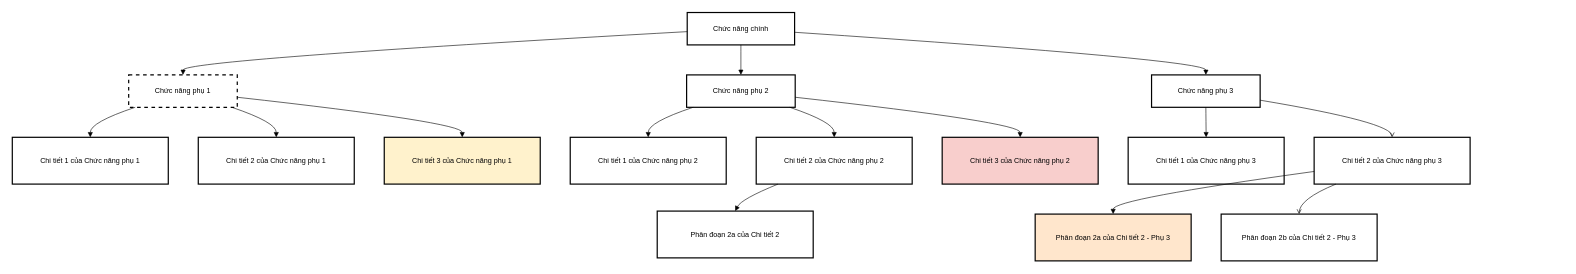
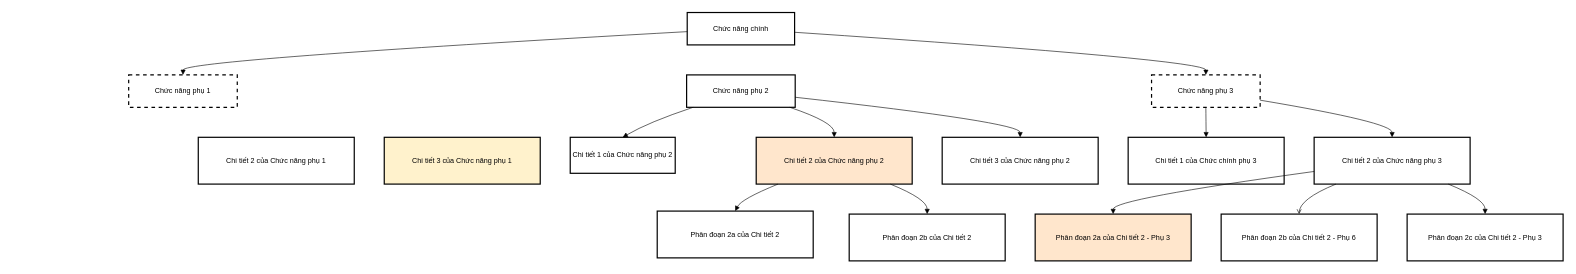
edge "Chức năng chính" -> "Chức năng phụ 2": removed
node "Chức năng phụ 3": style solid -> dashed
edge "Chức năng phụ 1" -> "Chi tiết 3 của Chức năng phụ 1": removed
edge "Chức năng phụ 1" -> "Chi tiết 2 của Chức năng phụ 1": removed
edge "Chức năng phụ 1" -> "Chi tiết 1 của Chức năng phụ 1": removed
edge "Chức năng phụ 3" -> "Chi tiết 2 của Chức năng phụ 3": arrowhead open -> block
node "Chi tiết 1 của Chức năng phụ 1": removed
node "Chi tiết 1 của Chức năng phụ 2": size 156x47 -> 105x36
node "Chi tiết 2 của Chức năng phụ 2": fillcolor #ffffff -> #ffe6cc
node "Chi tiết 3 của Chức năng phụ 2": fillcolor #f8cecc -> #ffffff
node "Chi tiết 1 của Chức năng phụ 3": label "Chi tiết 1 của Chức năng phụ 3" -> "Chi tiết 1 của Chức chính phụ 3"
edge "Chi tiết 2 của Chức năng phụ 2" -> "Phân đoạn 2b của Chi tiết 2": added
edge "Chi tiết 2 của Chức năng phụ 3" -> "Phân đoạn 2c của Chi tiết 2 - Phụ 3": added
node "Phân đoạn 2b của Chi tiết 2": added
node "Phân đoạn 2b của Chi tiết 2 - Phụ 3": label "Phân đoạn 2b của Chi tiết 2 - Phụ 3" -> "Phân đoạn 2b của Chi tiết 2 - Phụ 6"
node "Phân đoạn 2c của Chi tiết 2 - Phụ 3": added
